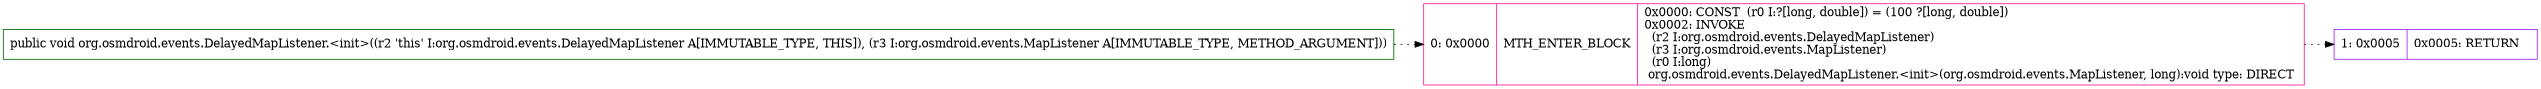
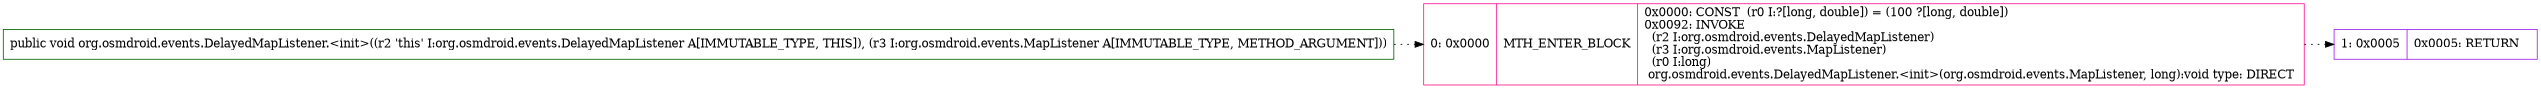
node "0: 0x0000": text "0x0002: INVOKE" -> "0x0092: INVOKE"
